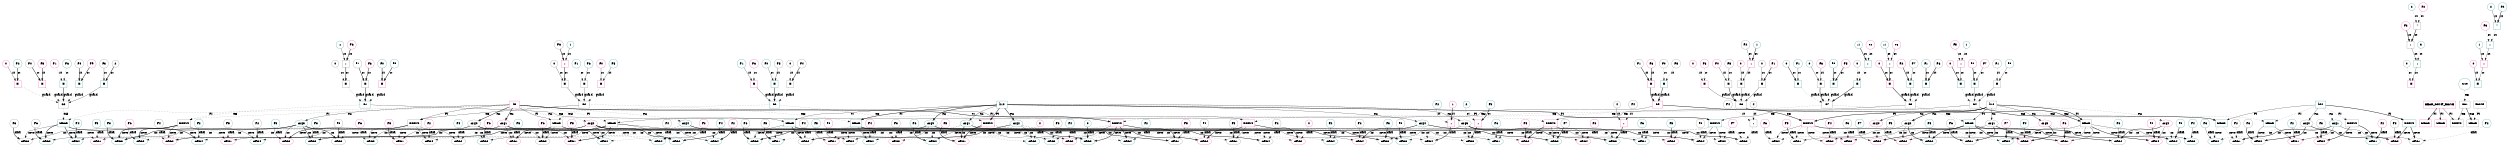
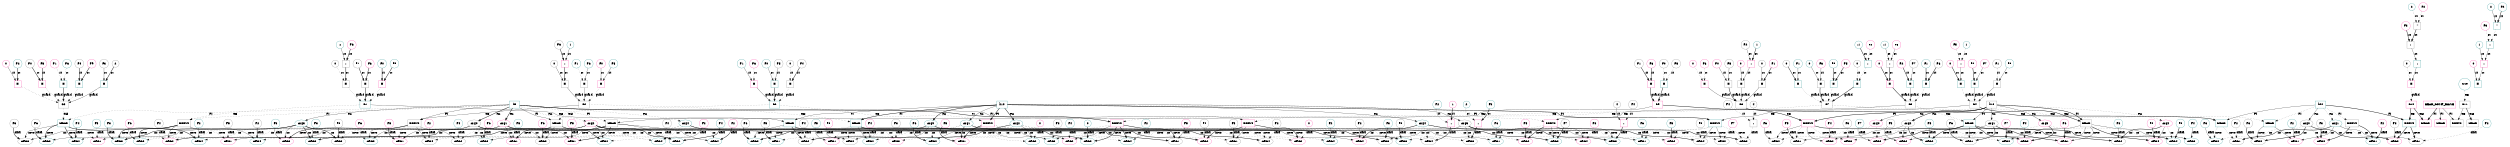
node "3": removed
node "h5": color deeppink -> teal
node "C10": added
node "C61": label "C61" -> "C11"
node "FALSE": removed
